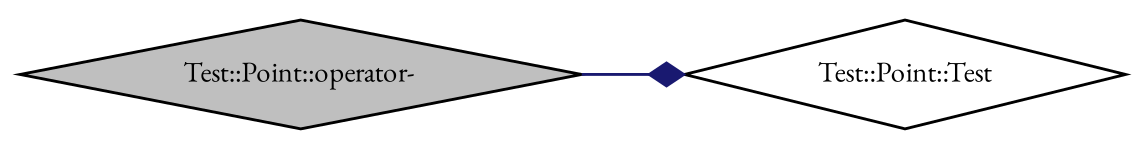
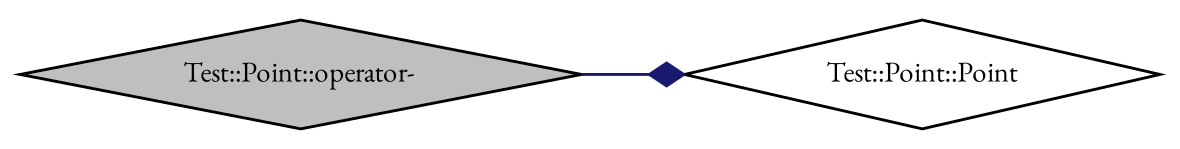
node "Test::Point::Test": label "Test::Point::Test" -> "Test::Point::Point"
